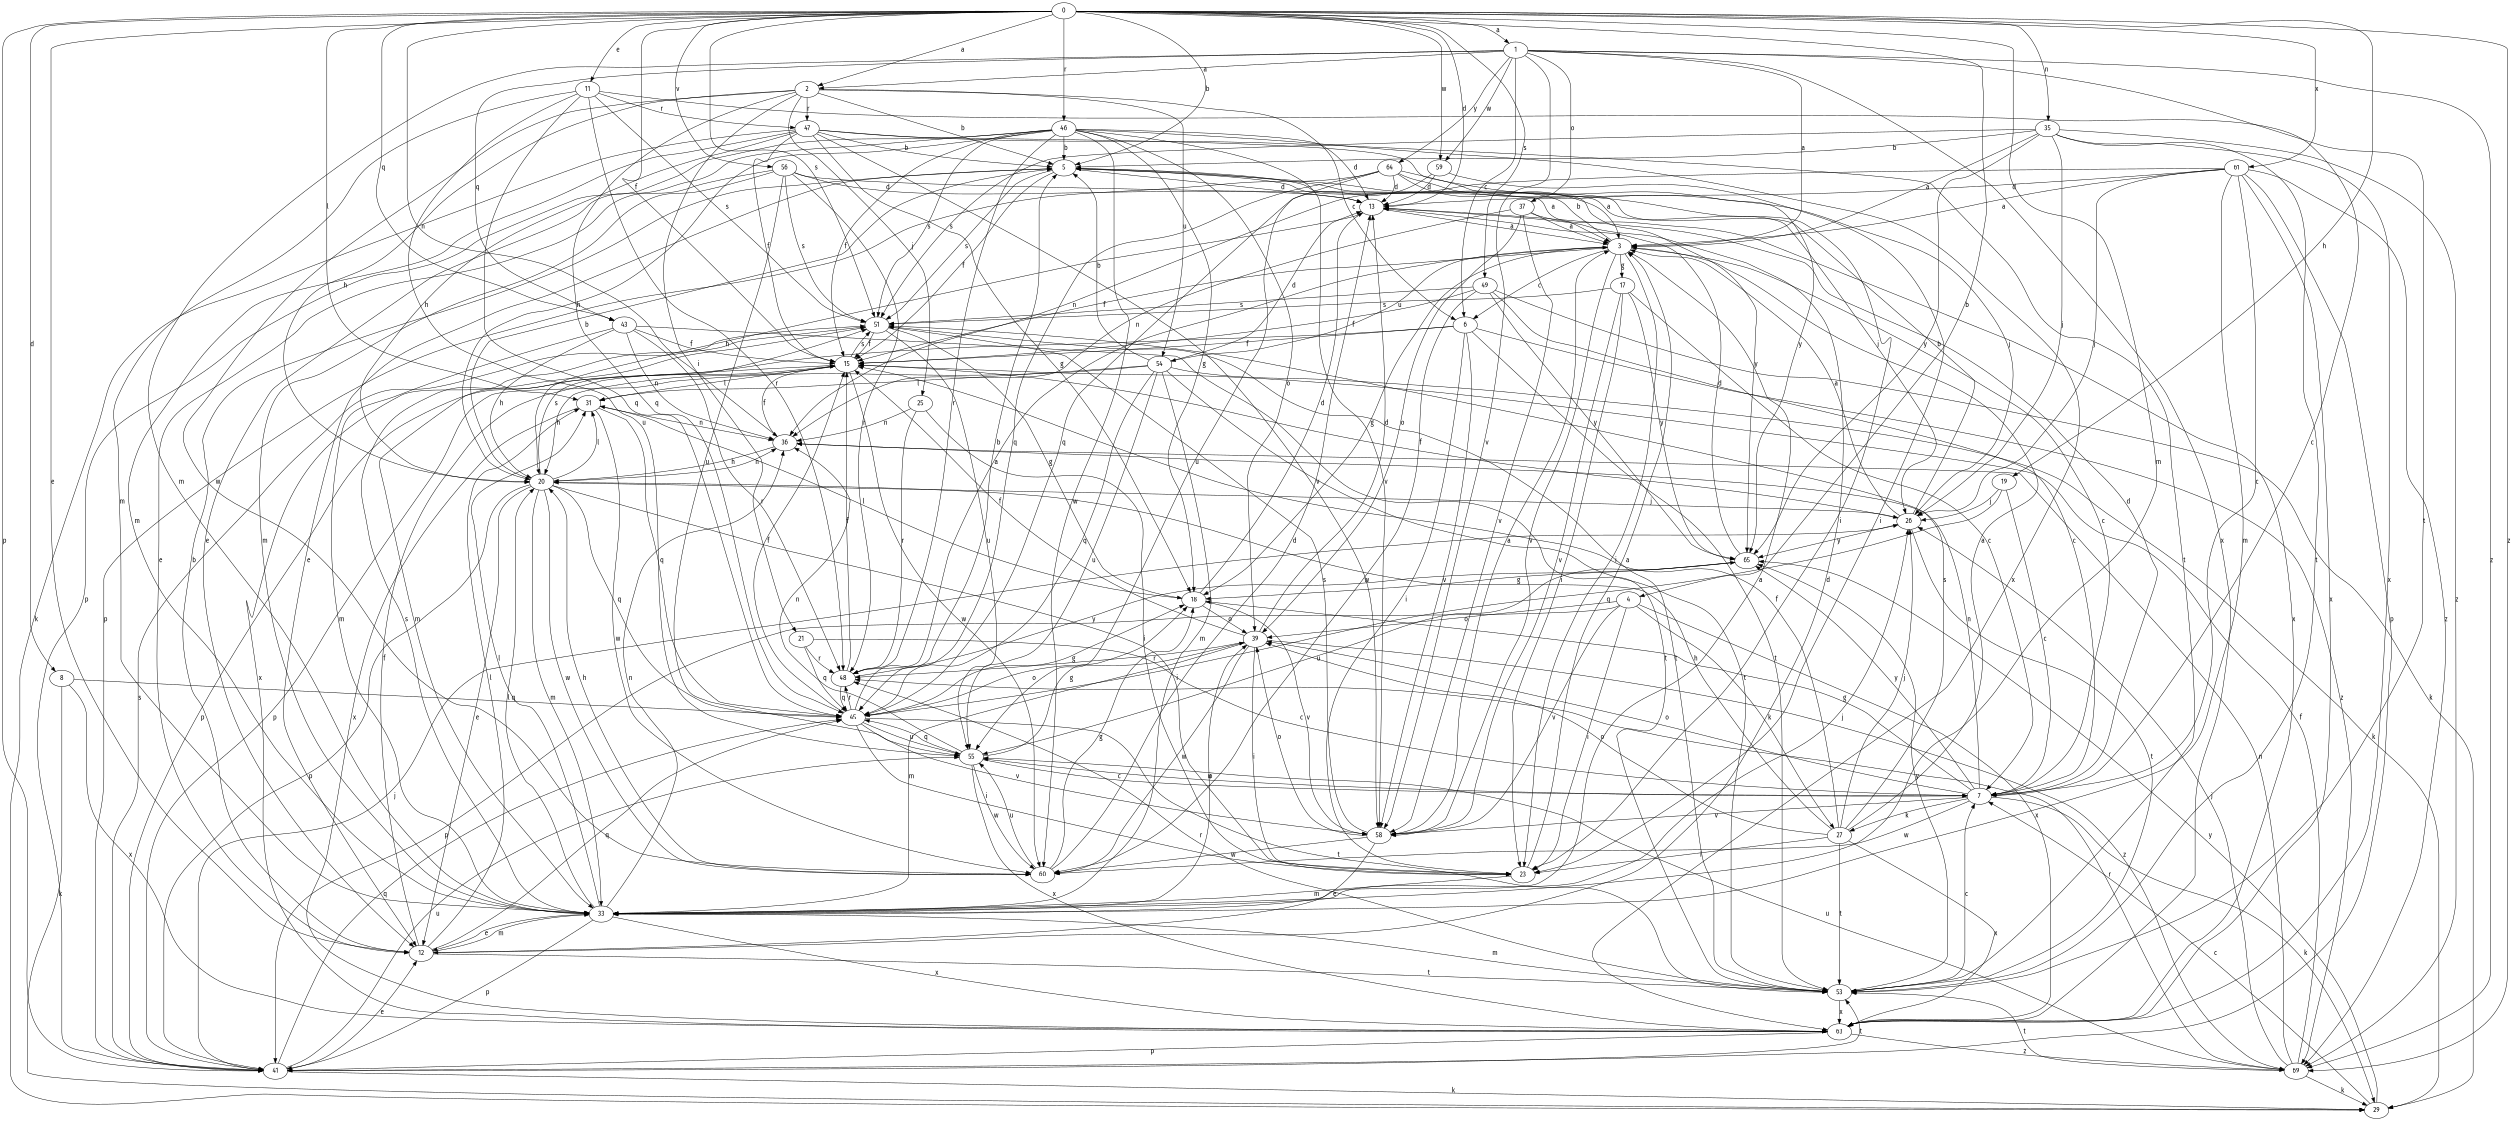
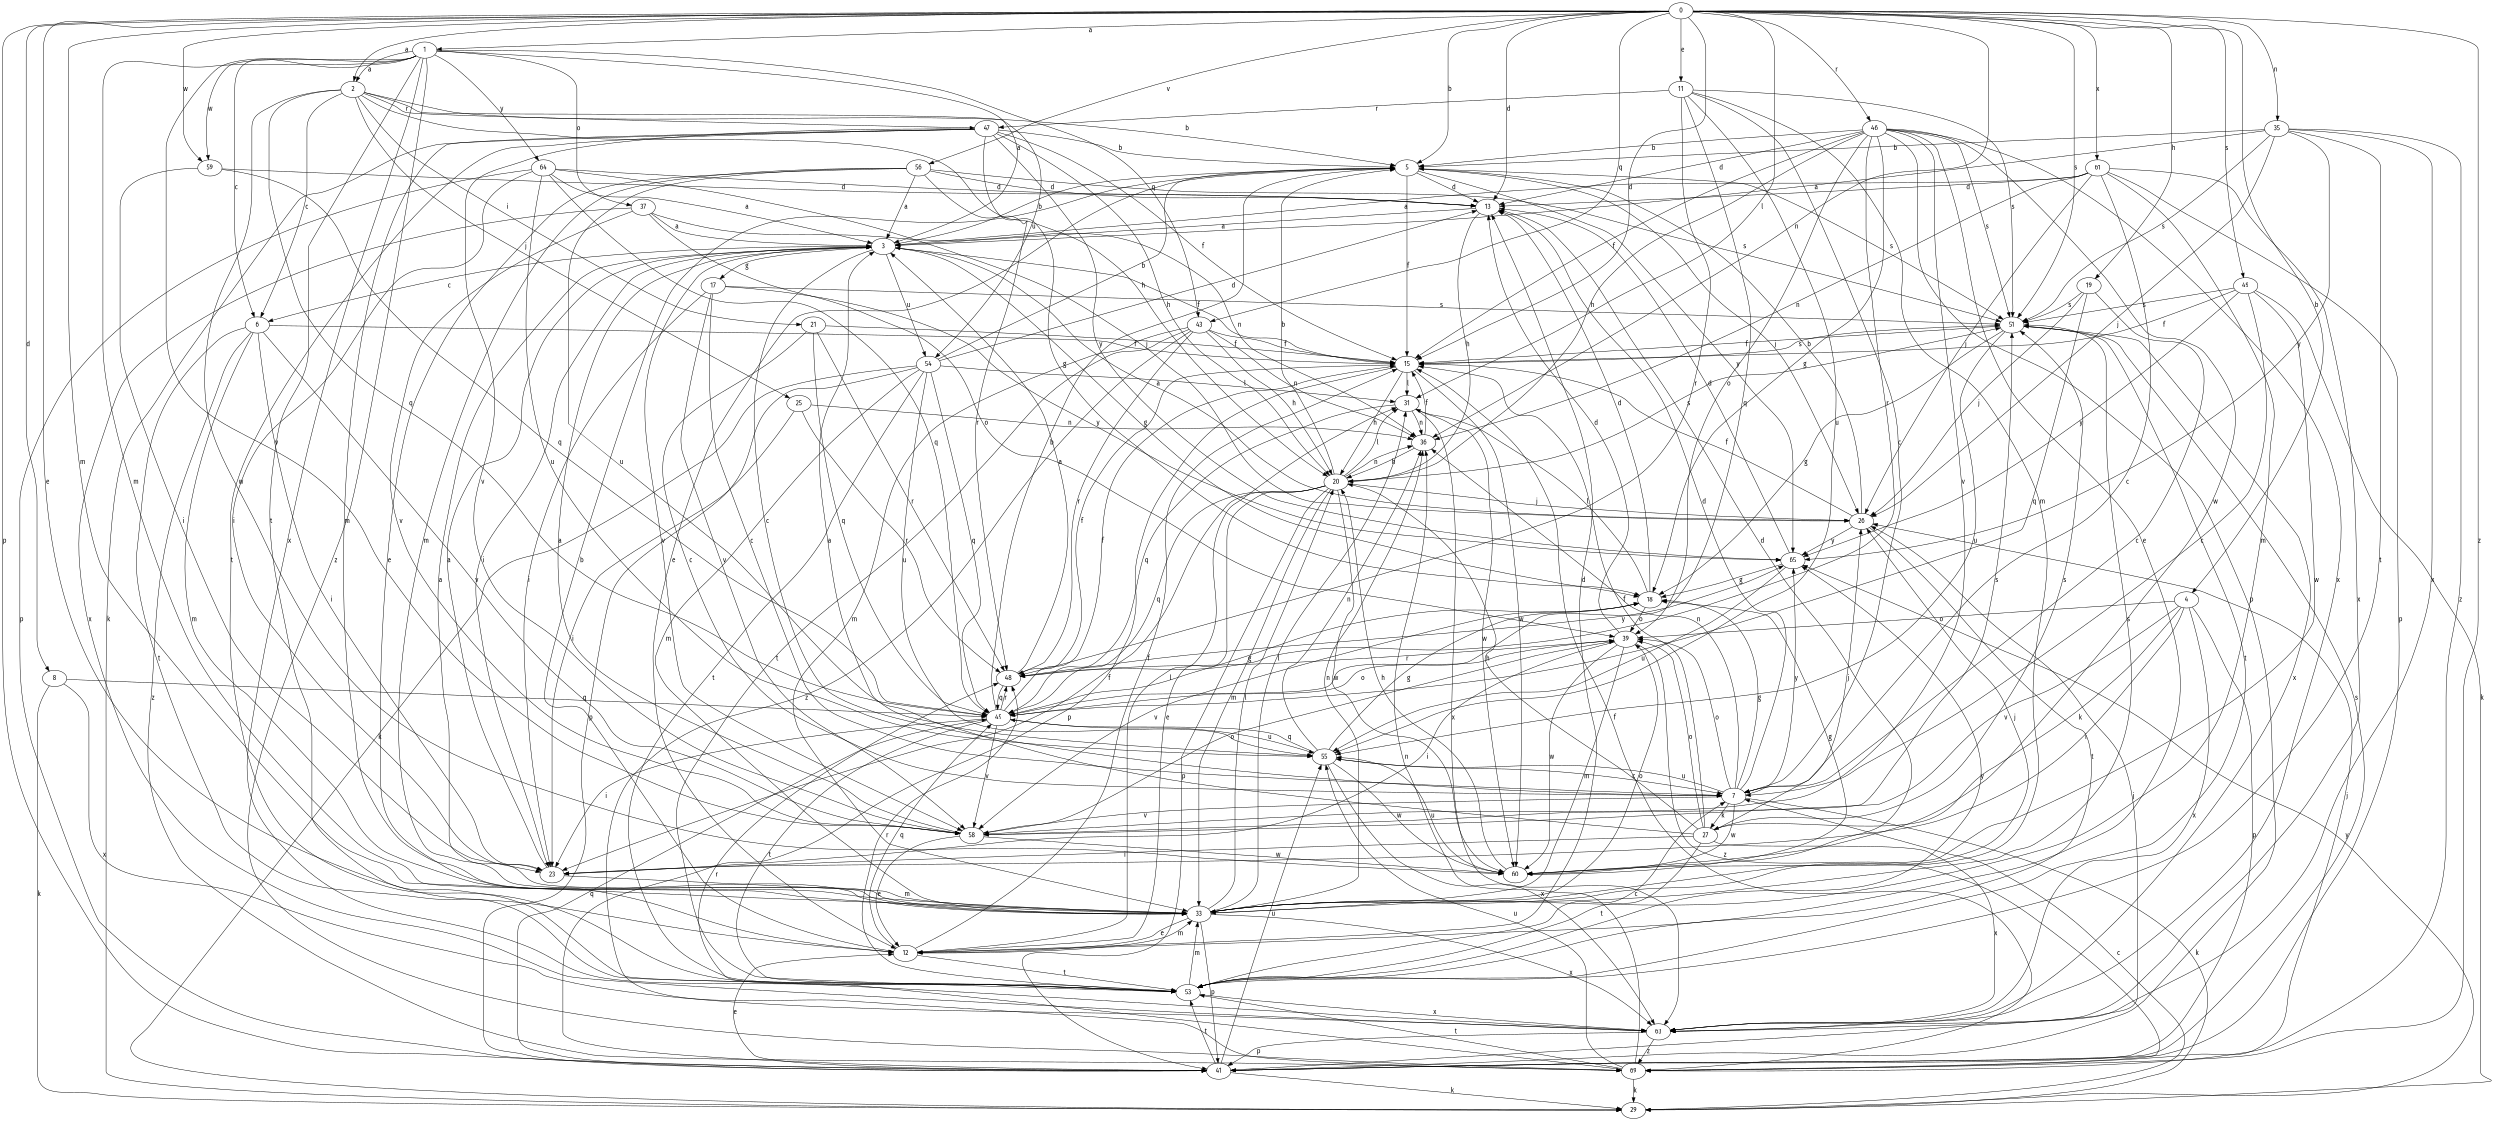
edge "0" -> "15": label "f" -> "d"
edge "19" -> "51": added, label "s"
edge "39" -> "15": now "21" -> "15"
edge "61" -> "69": now "43" -> "69"
edge "20" -> "23": label "i" -> "f"
